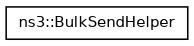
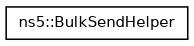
node "ns3::BulkSendHelper": label "ns3::BulkSendHelper" -> "ns5::BulkSendHelper"
